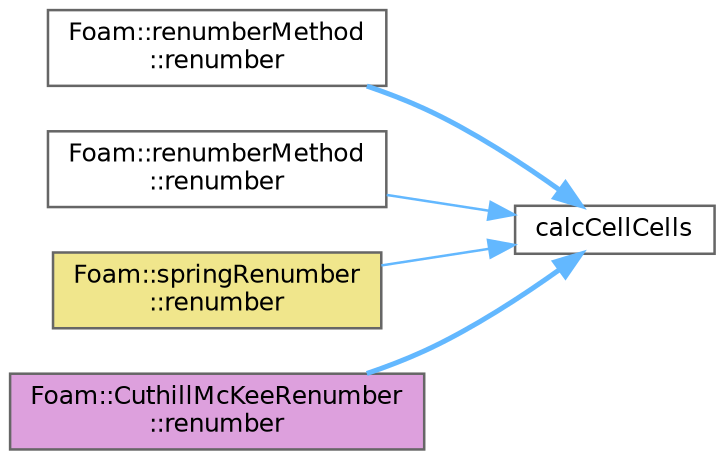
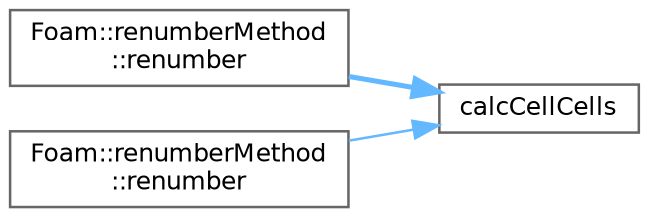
node "Foam::springRenumber ::renumber": removed
node "Foam::CuthillMcKeeRenumber ::renumber": removed
